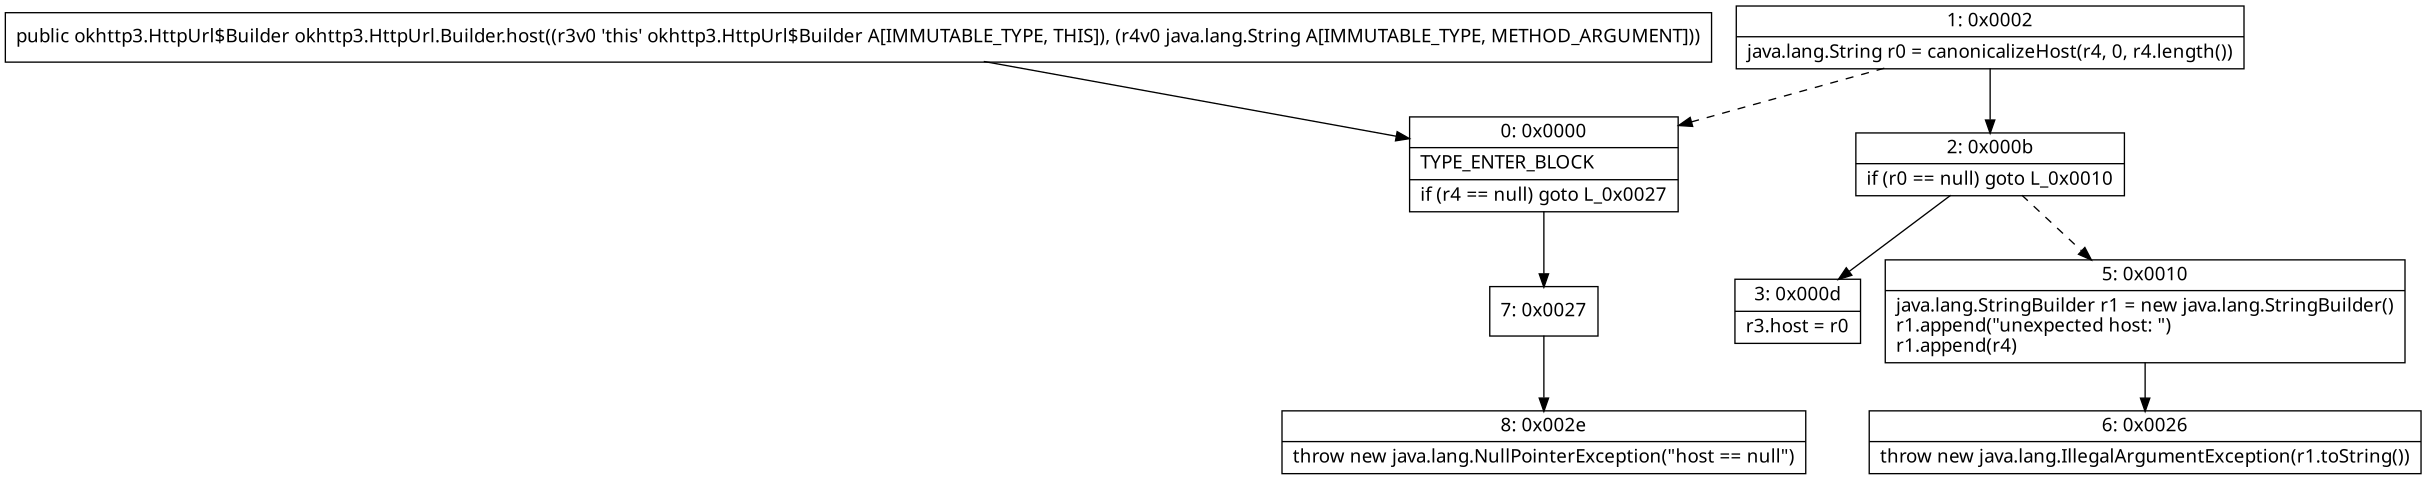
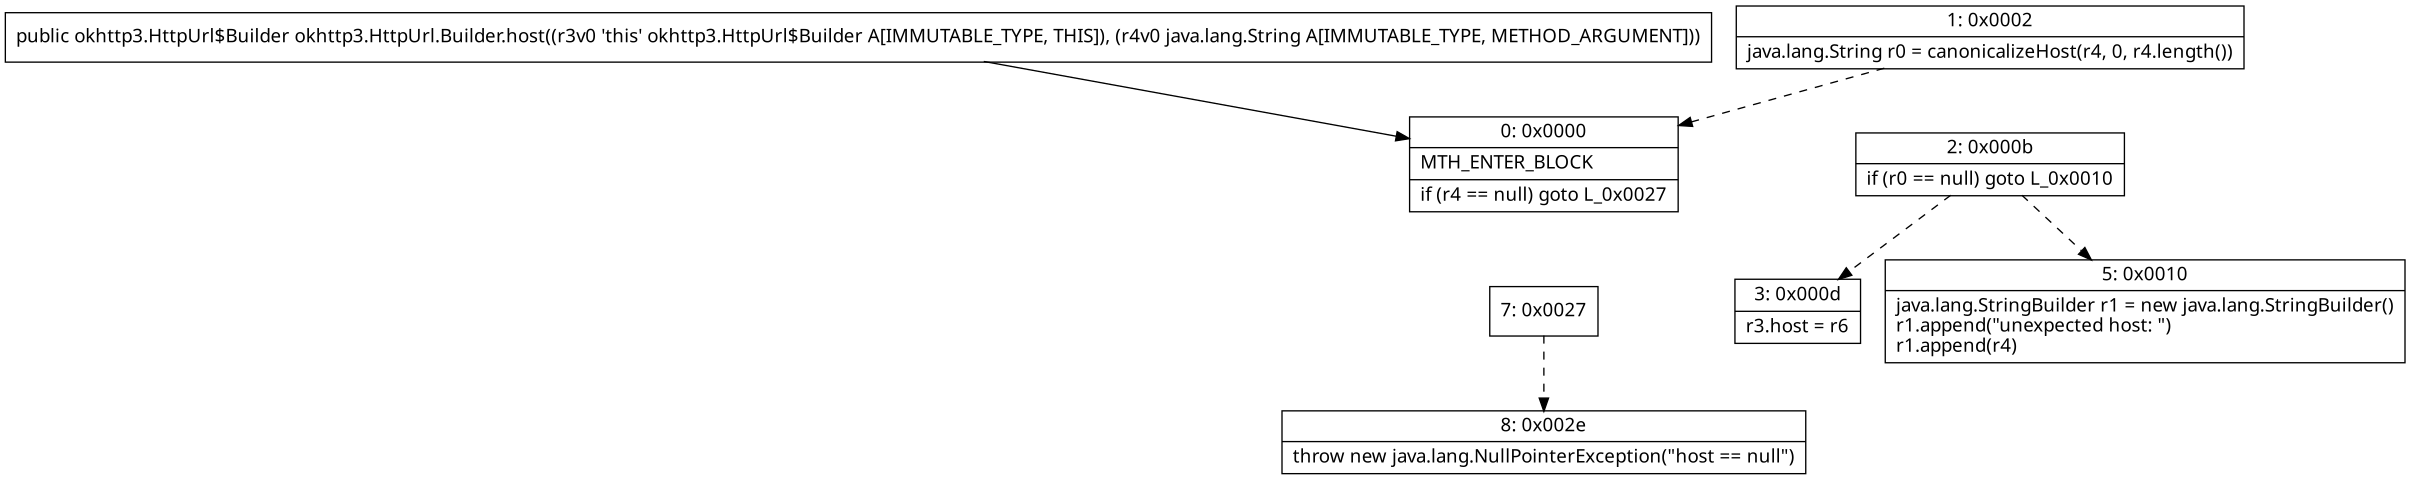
edge "1: 0x0002" -> "2: 0x000b": removed
node "0: 0x0000": text "TYPE_ENTER_BLOCK" -> "MTH_ENTER_BLOCK"
edge "2: 0x000b" -> "3: 0x000d": style solid -> dashed
edge "0: 0x0000" -> "7: 0x0027": removed
node "3: 0x000d": text "r3.host = r0" -> "r3.host = r6"
edge "7: 0x0027" -> "8: 0x002e": style solid -> dashed
node "6: 0x0026": removed
